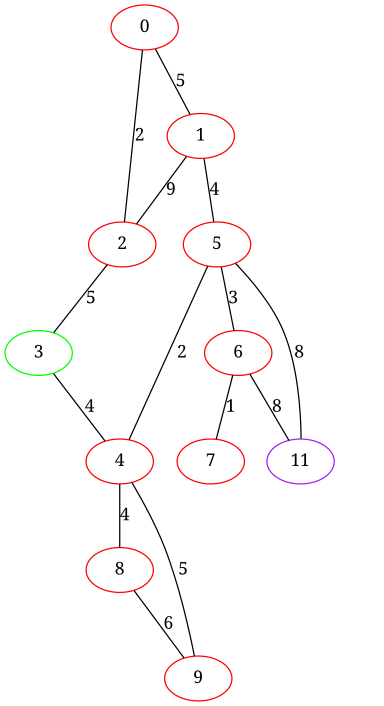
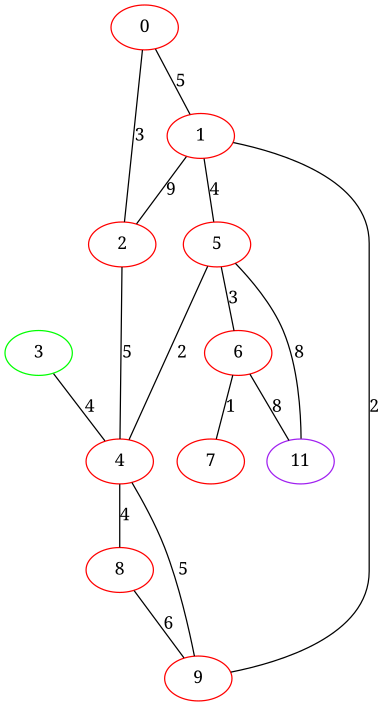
edge "0" -- "2": label "2" -> "3"
edge "2" -- "3": now "2" -- "4"
edge "1" -- "9": added, label "2"
